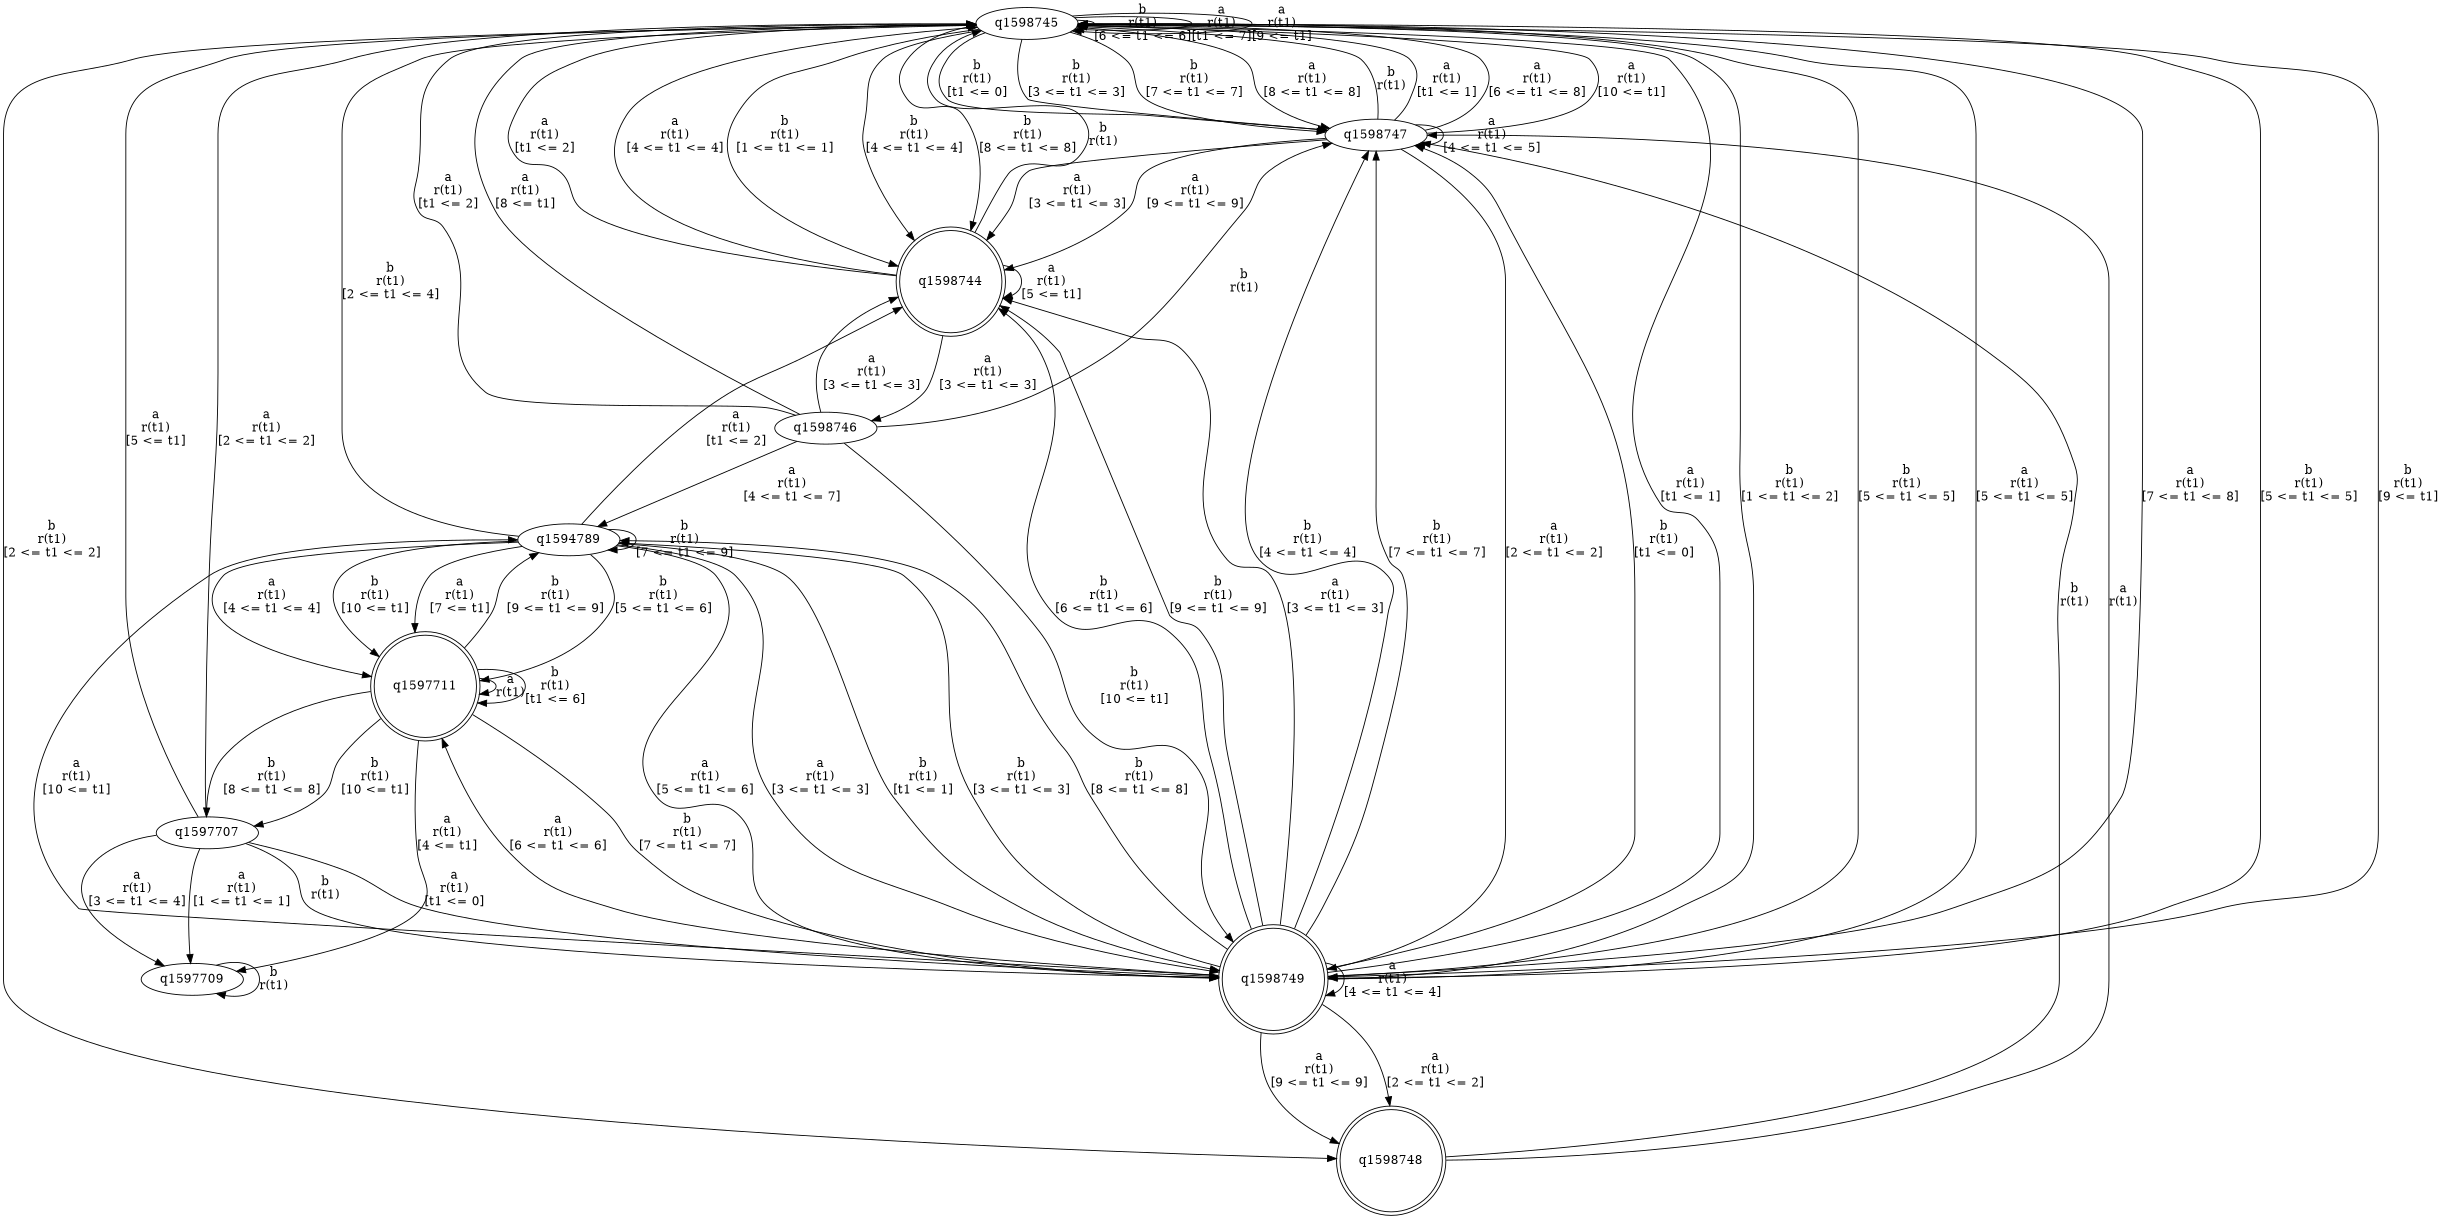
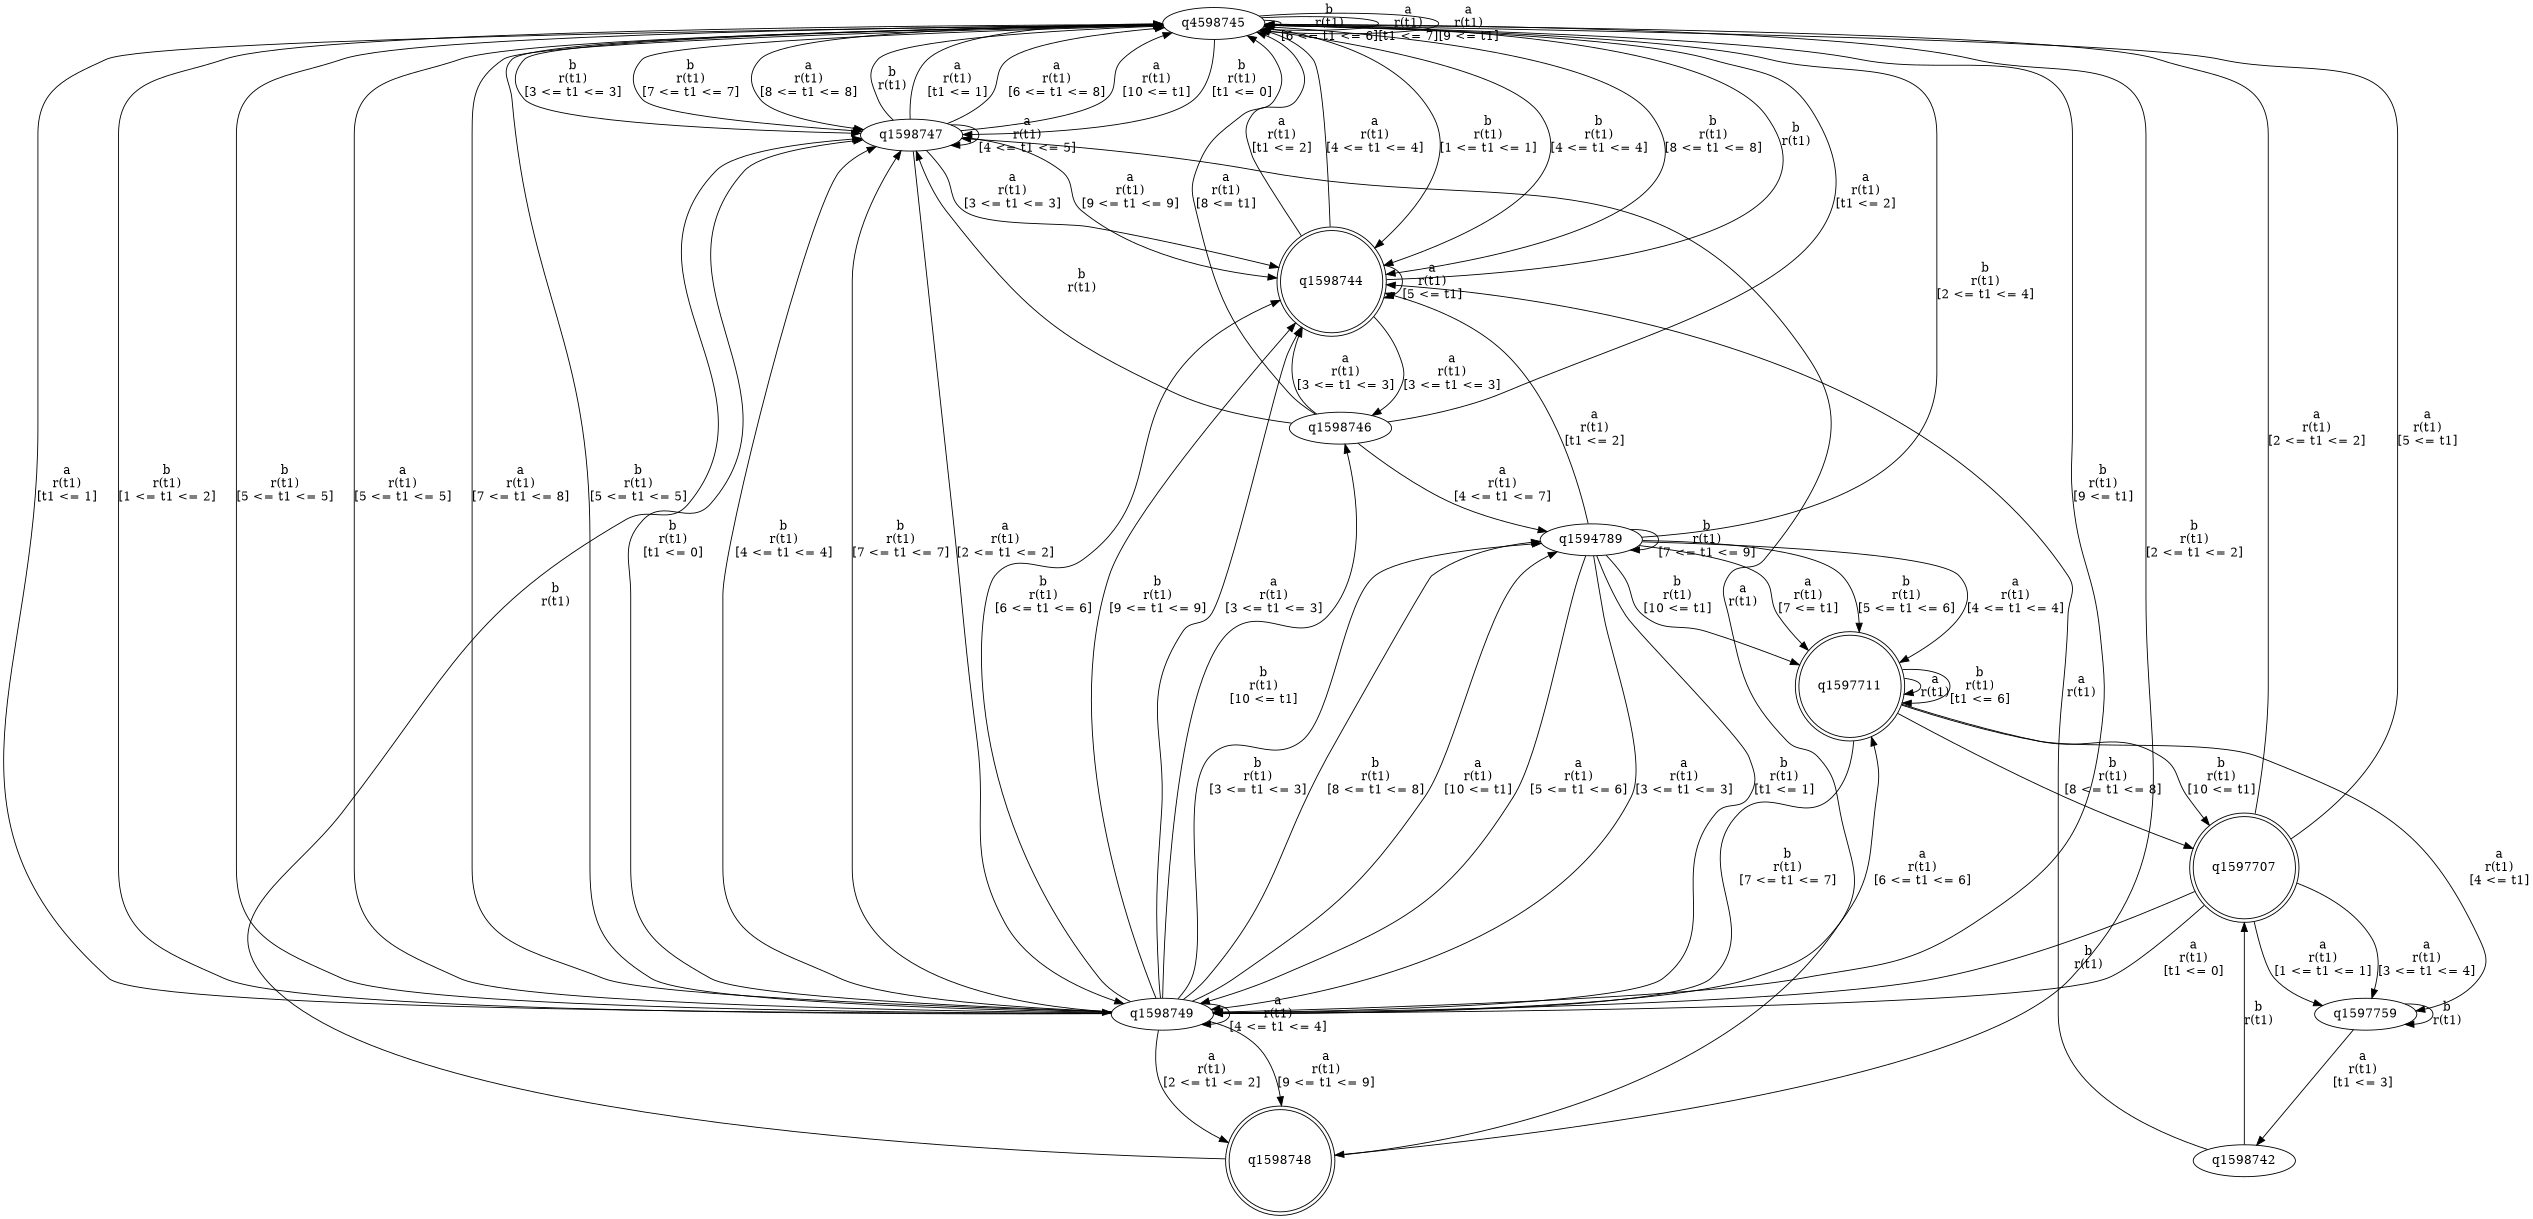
node "q1598745": label "q1598745" -> "q4598745"
edge "q1597711" -> "q1594789": removed, label "b r(t1) [9 <= t1 <= 9]"
edge "q1598746" -> "q1598749": reversed
node "q1597707": shape ellipse -> doublecircle
node "q1597709": label "q1597709" -> "q1597759"
node "q1598749": shape doublecircle -> ellipse
node "q1598742": added
